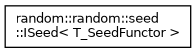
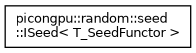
node "random::random::seed ::ISeed< T_SeedFunctor >": label "random::random::seed ::ISeed< T_SeedFunctor >" -> "picongpu::random::seed ::ISeed< T_SeedFunctor >"
